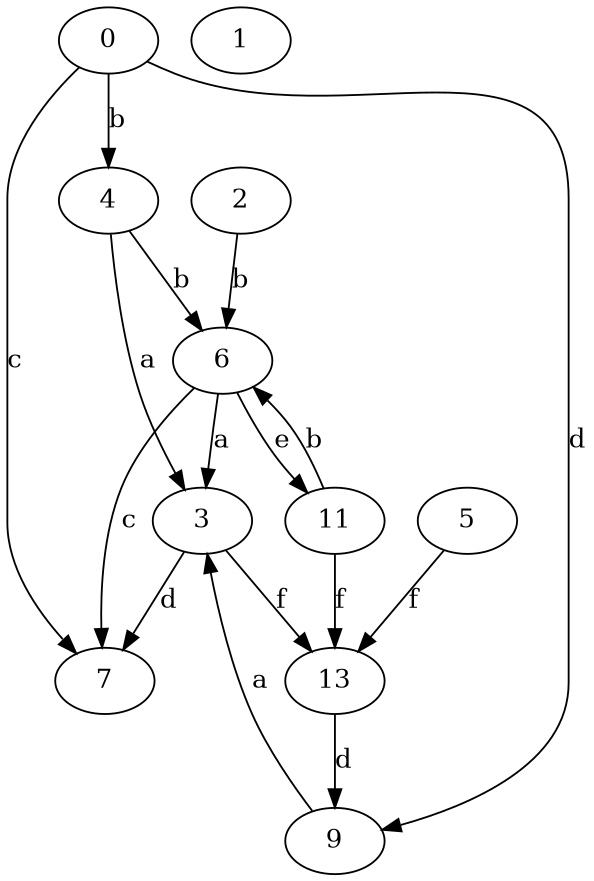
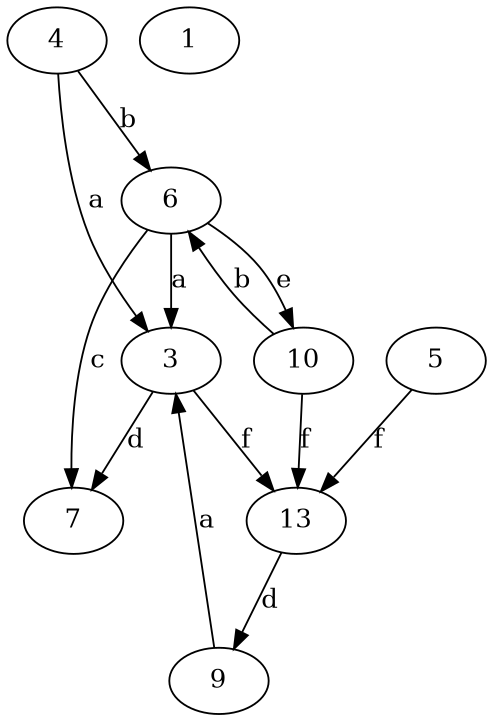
node "0": removed
node "2": removed
node "11": label "11" -> "10"
